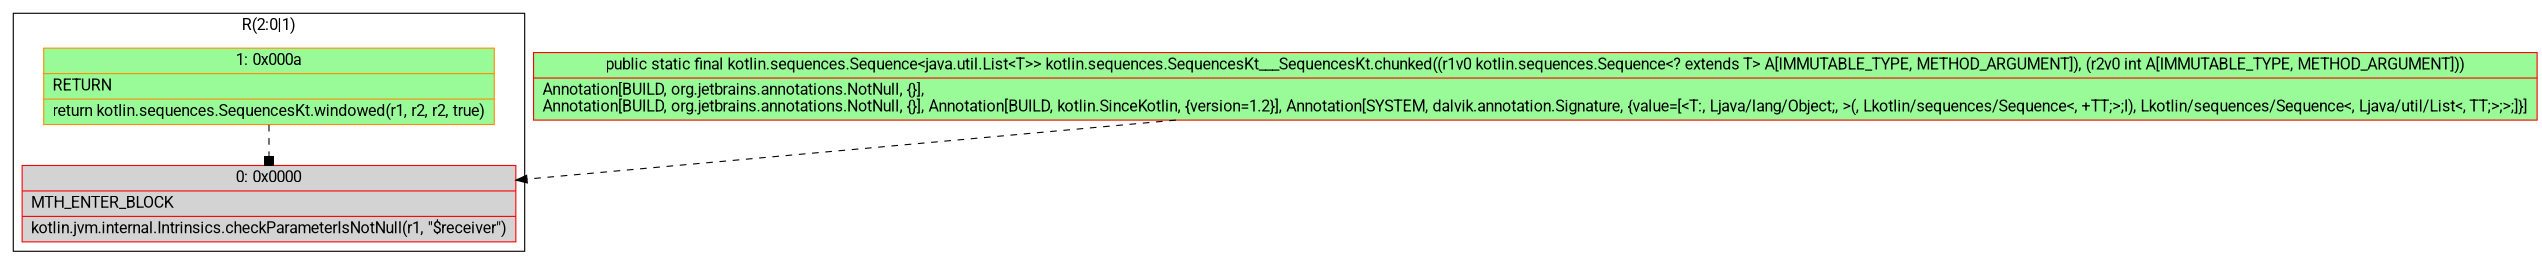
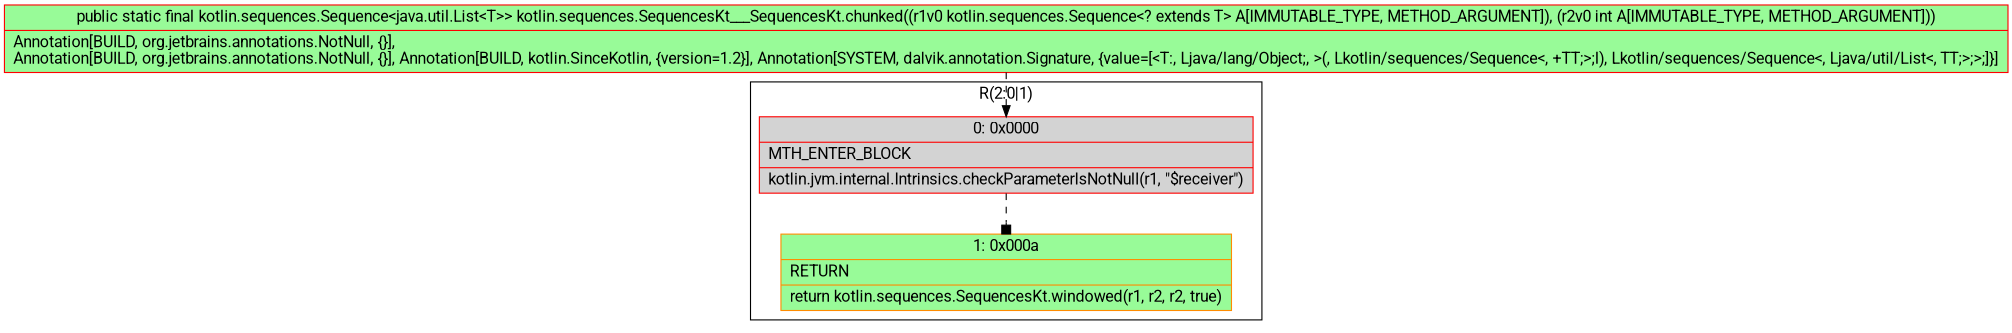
edge "1: 0x000a" -> "0: 0x0000": reversed
